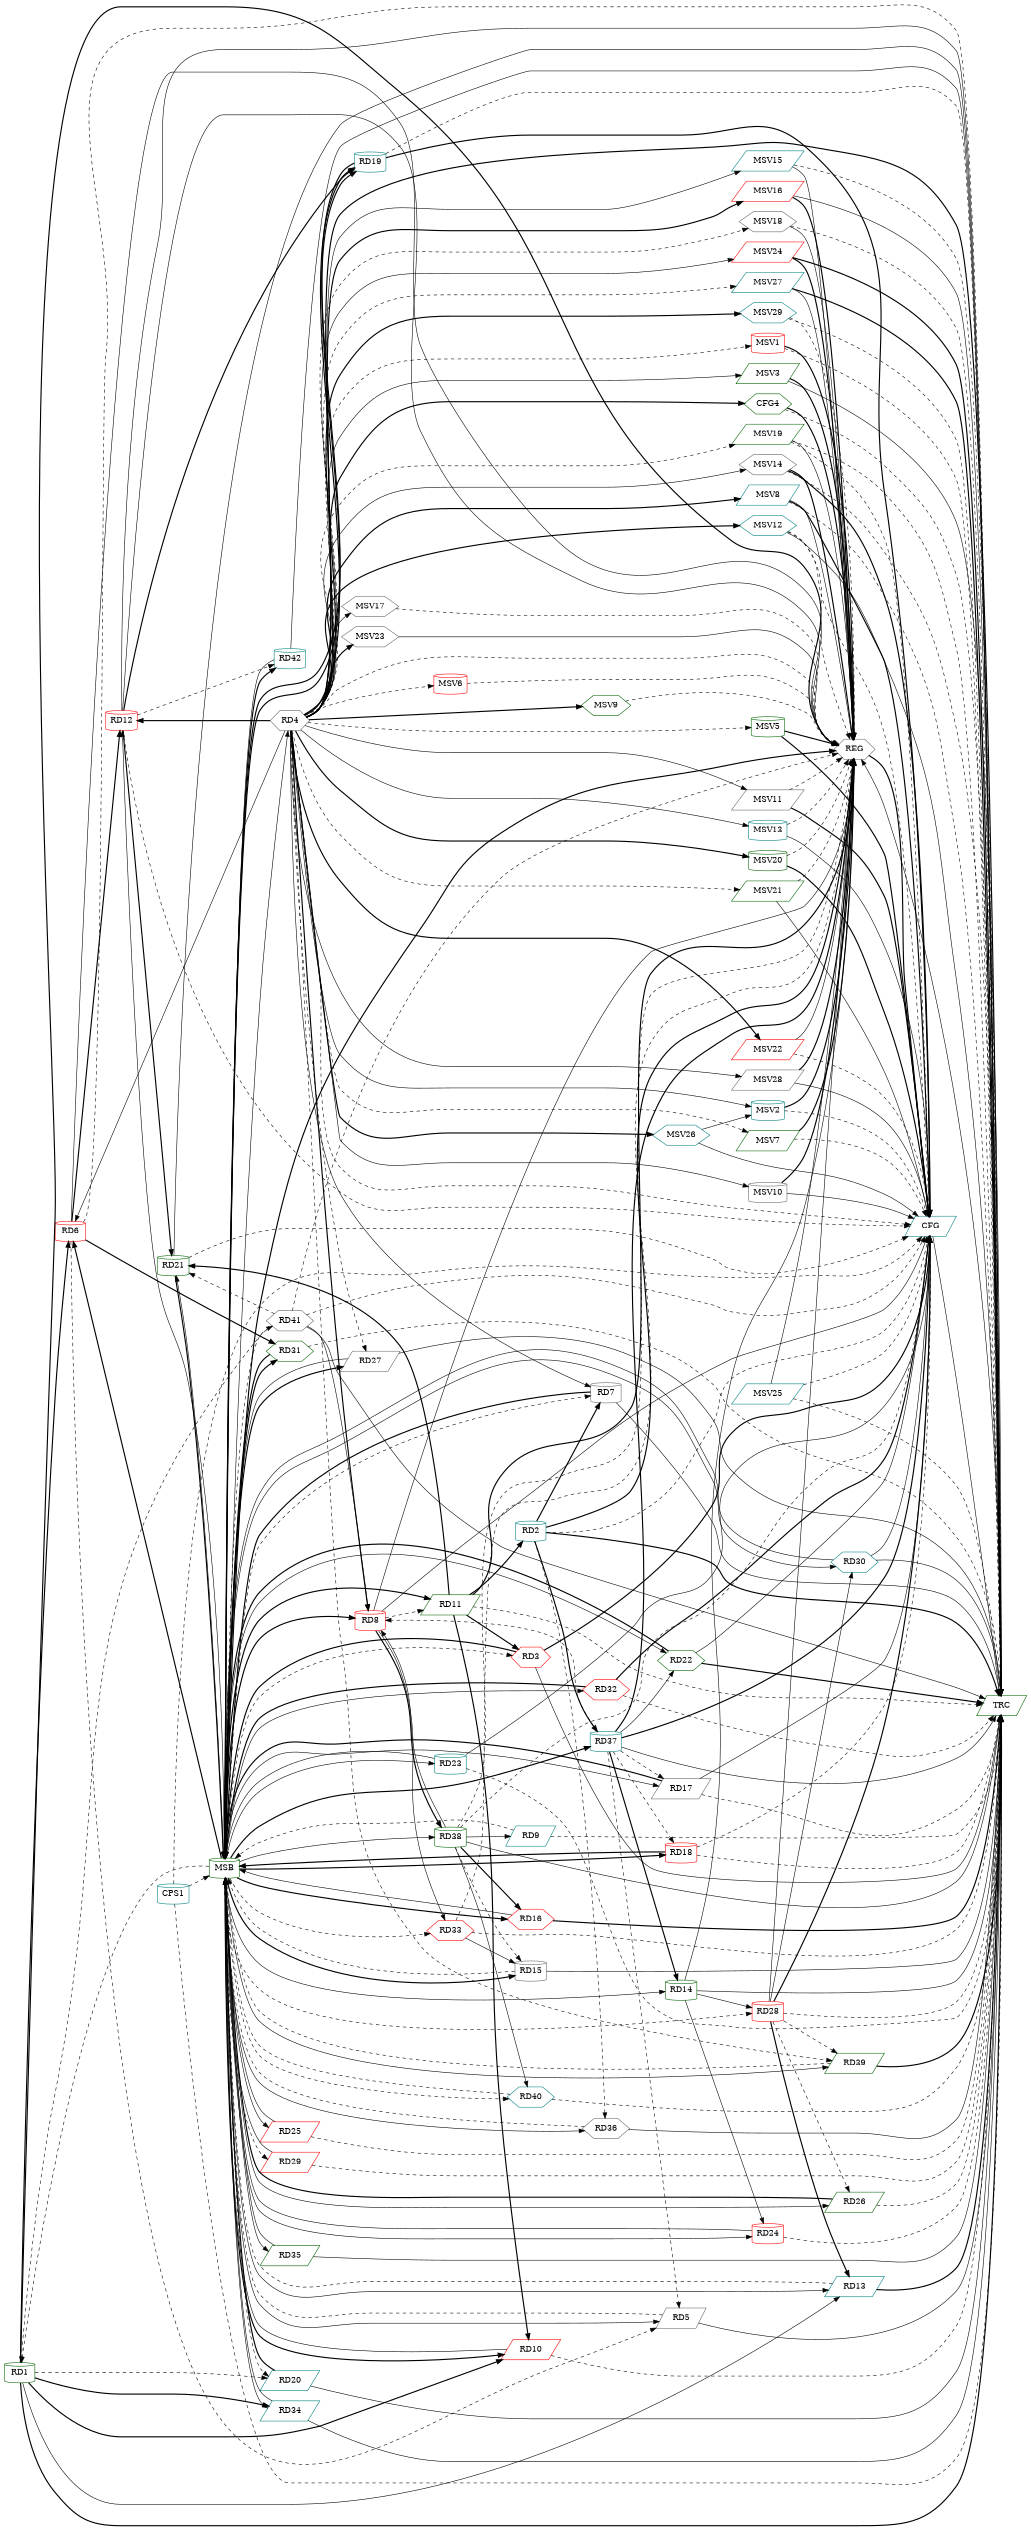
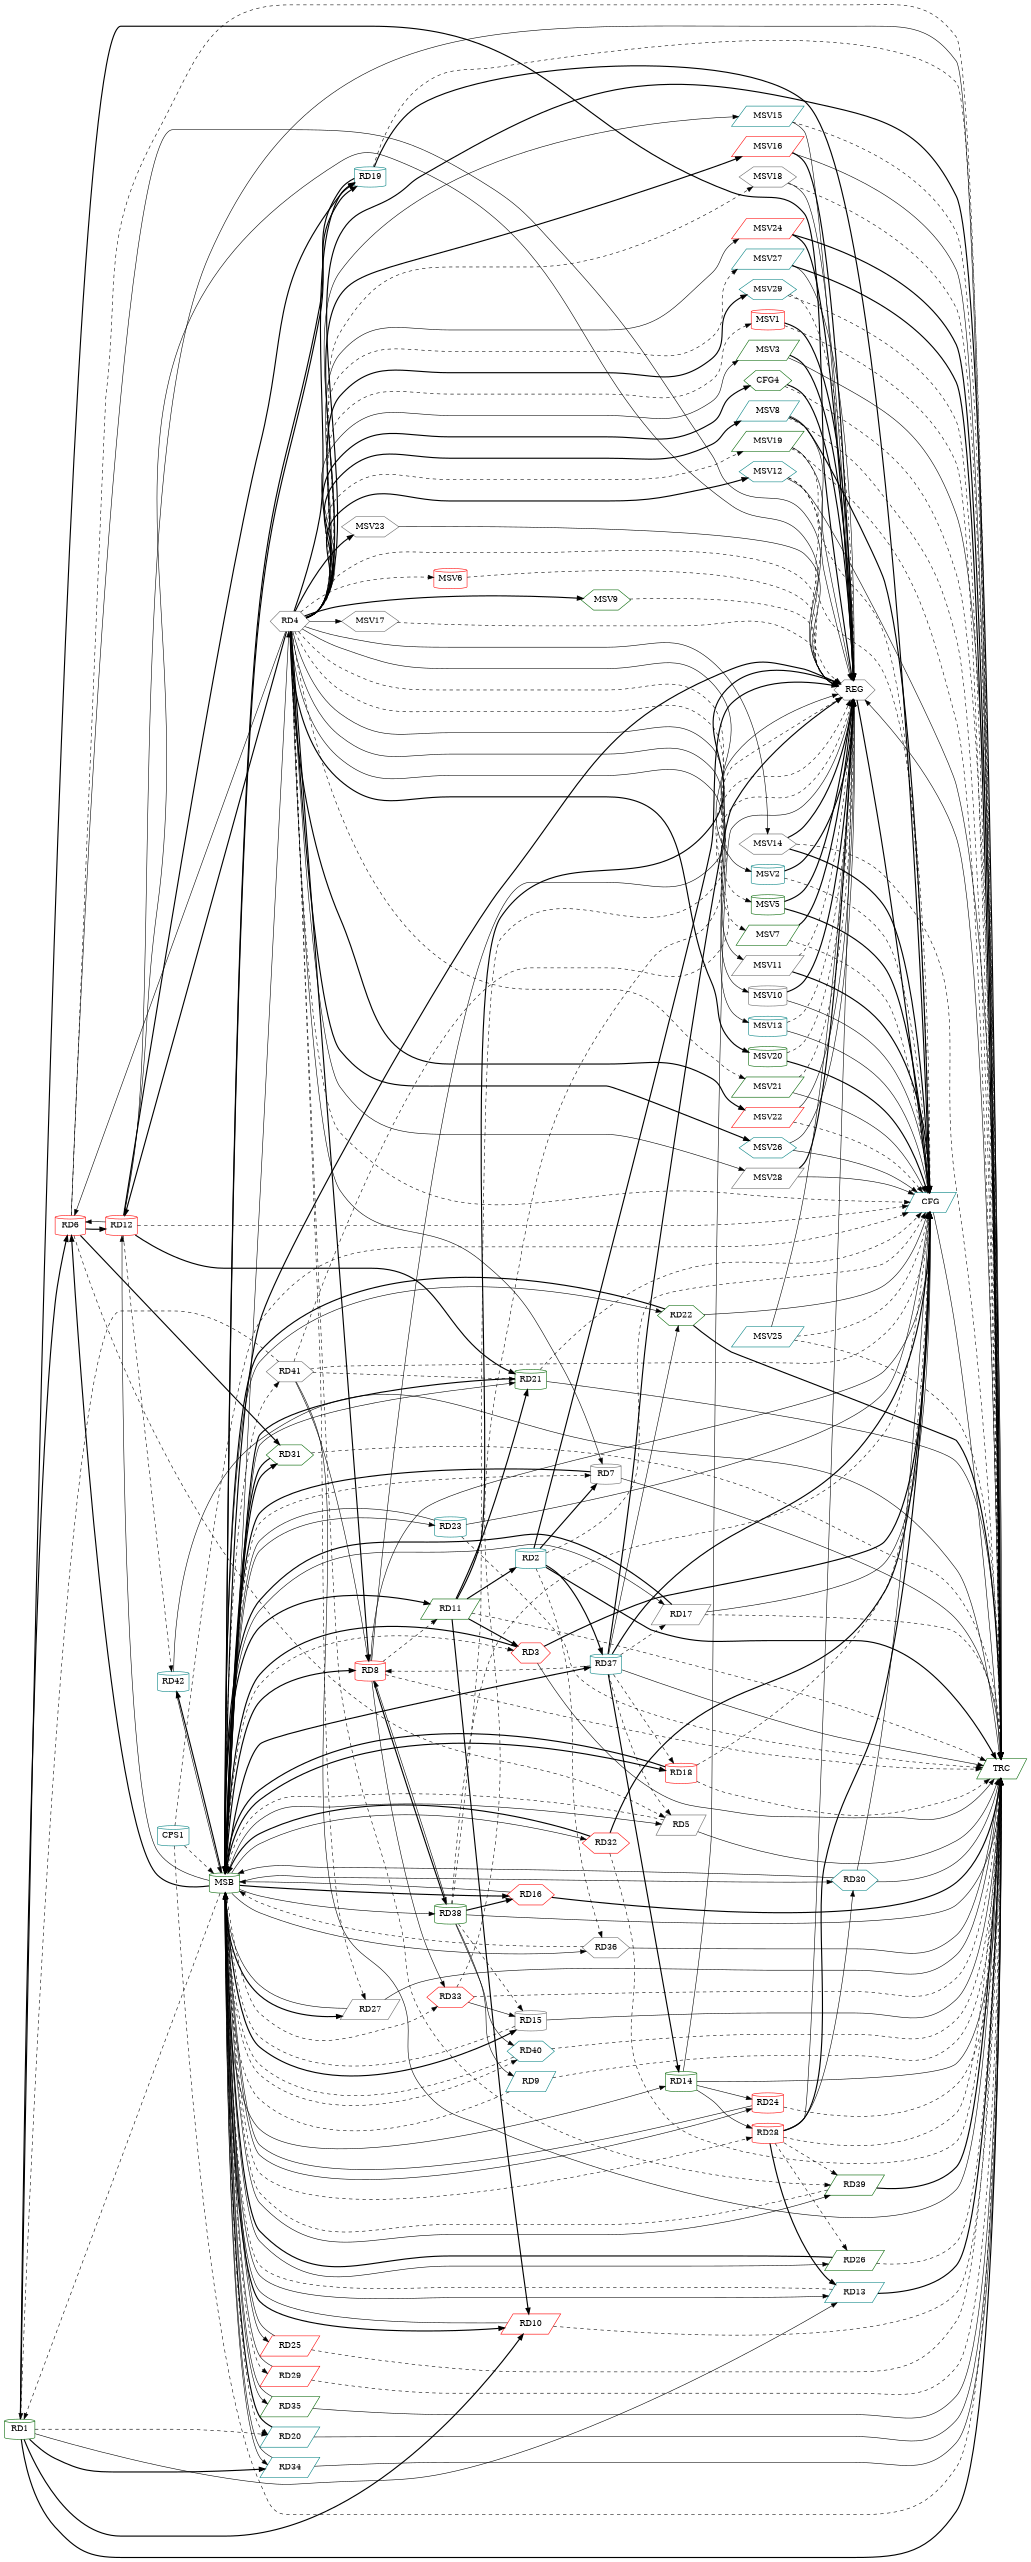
edge "MSV26" -> "MSV2": now "MSV26" -> "REG"
edge "RD12" -> "RD6": added
edge "RD8" -> "TRC": added
